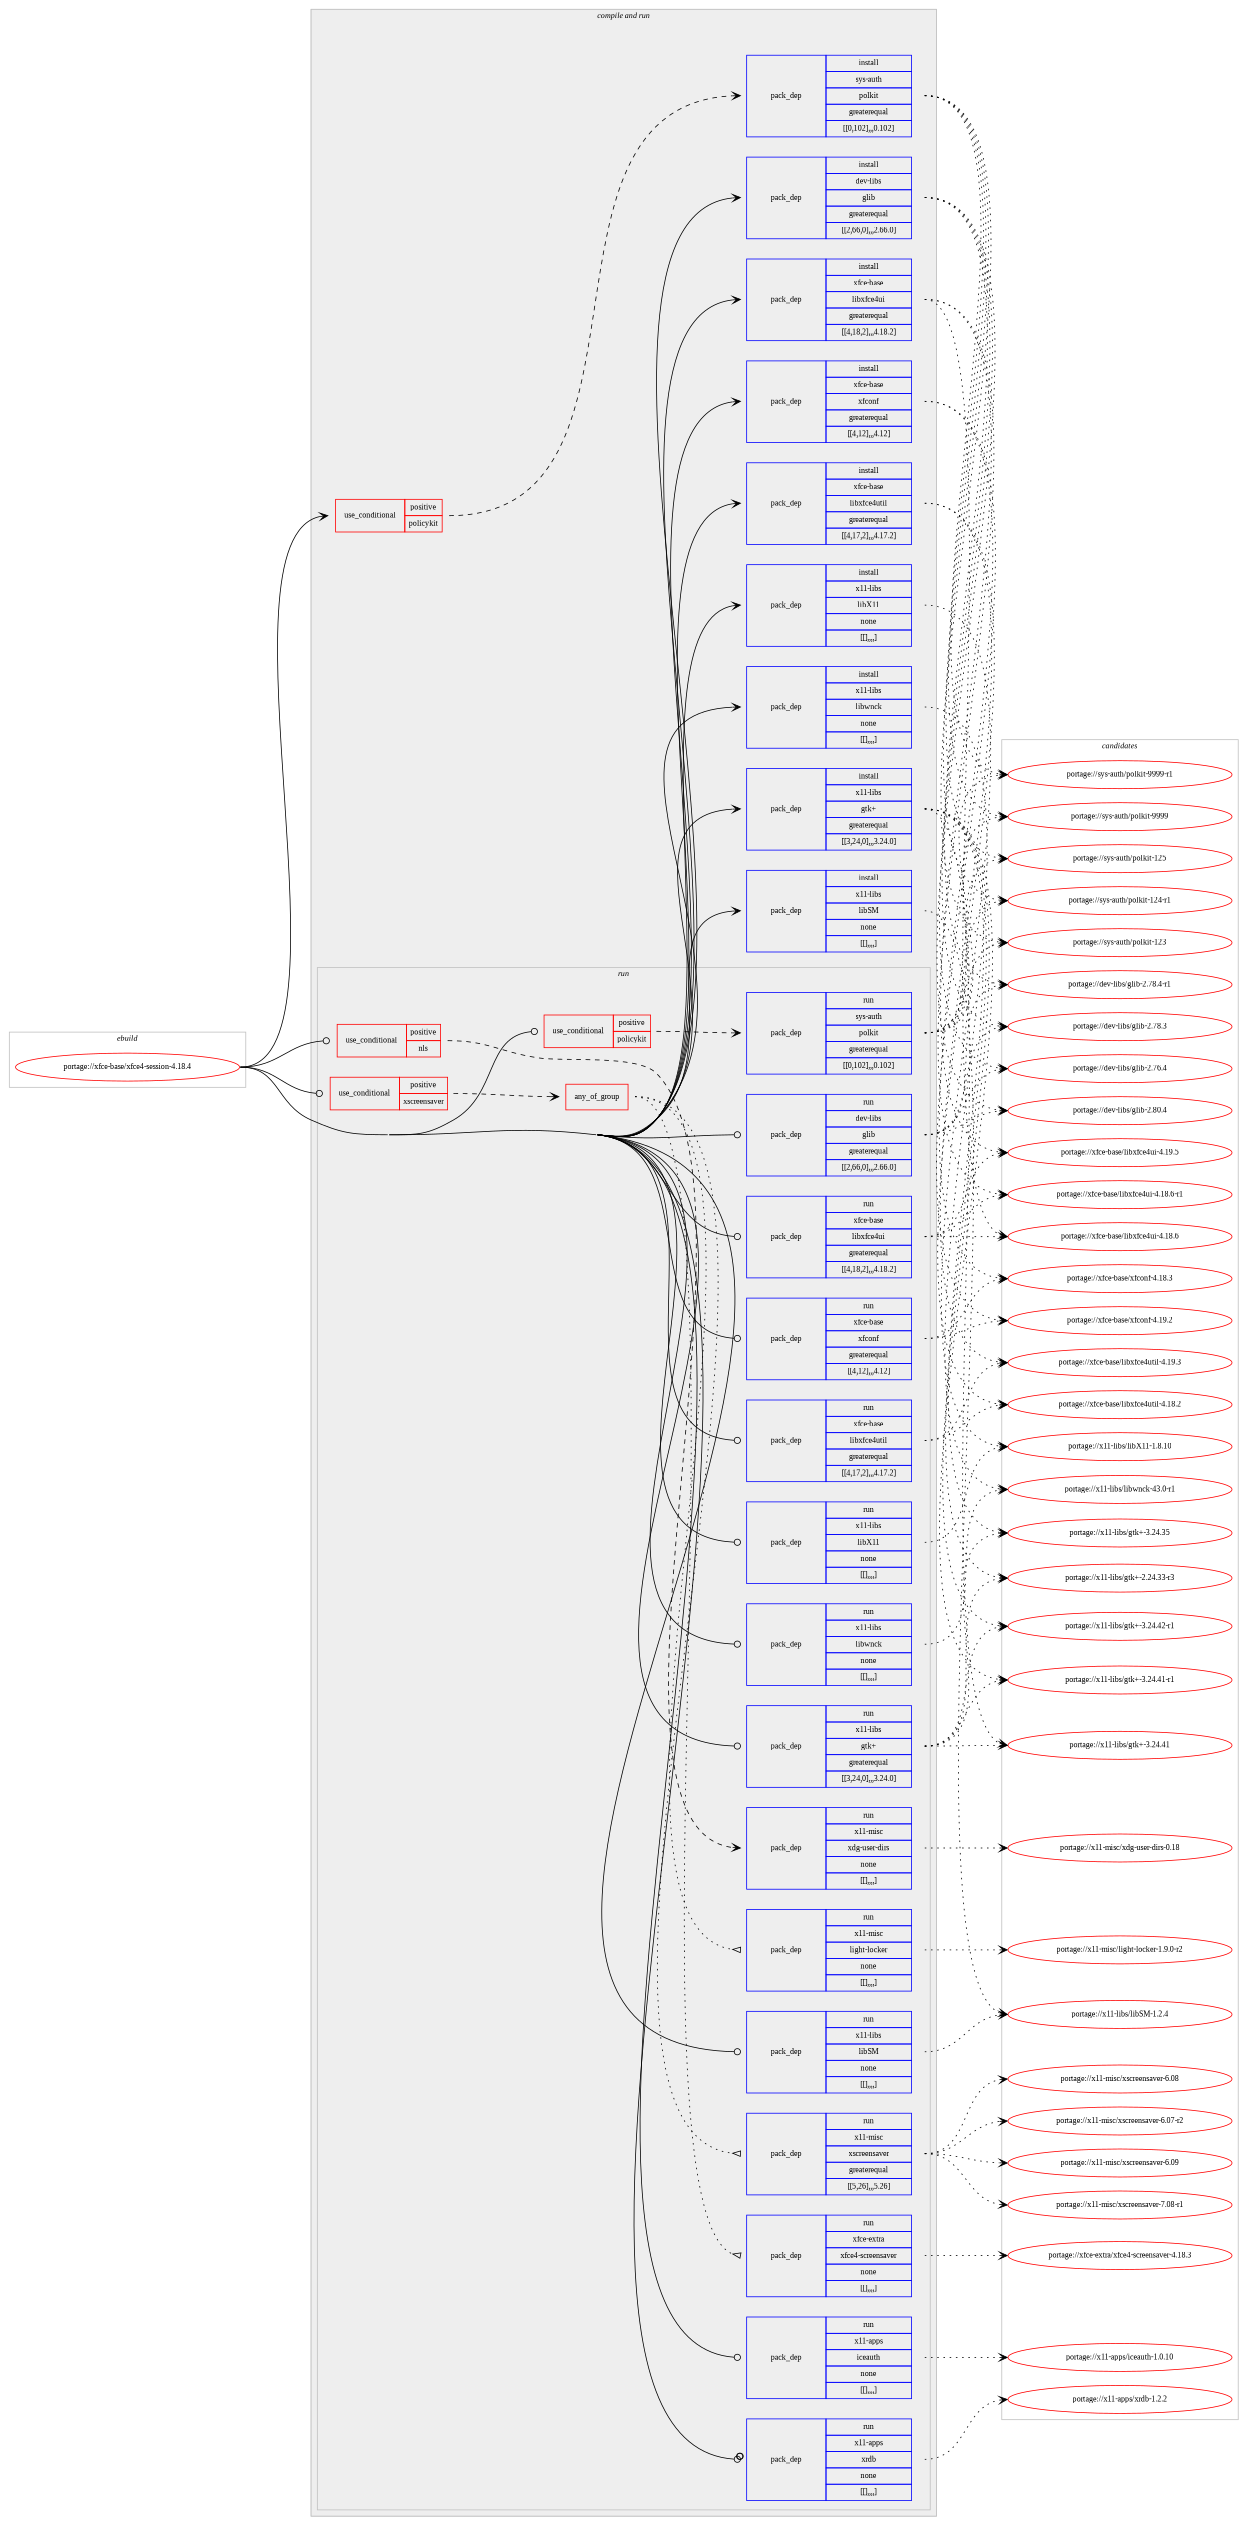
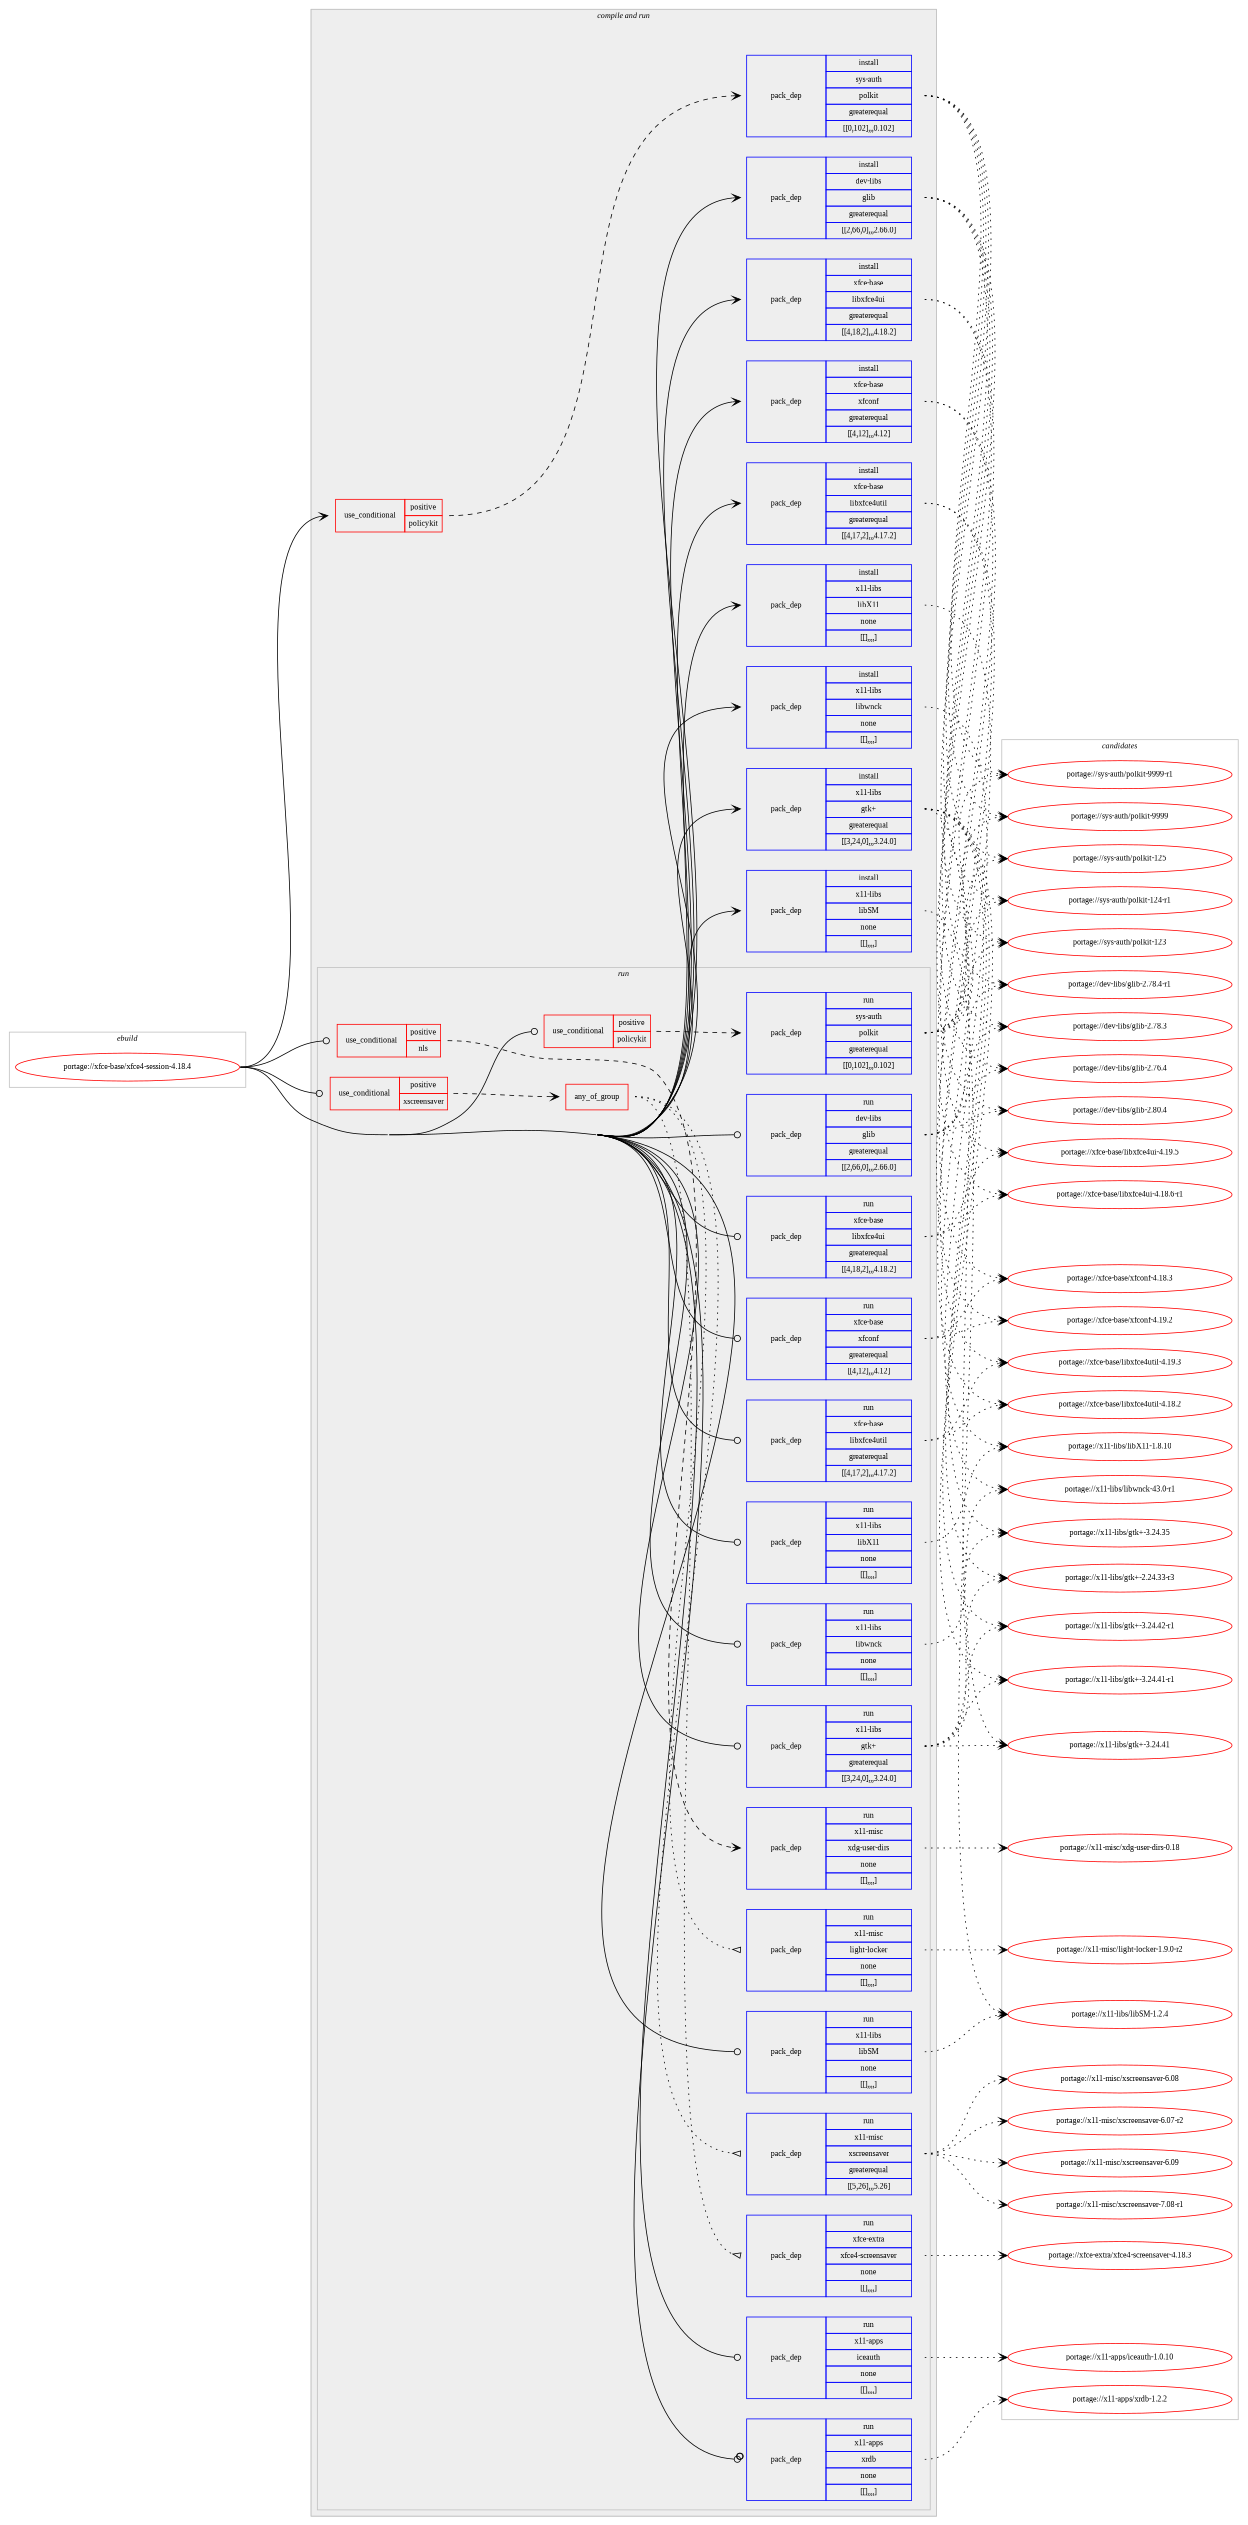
node "portage://xfce-base/libxfce4ui-4.18.6": removed
